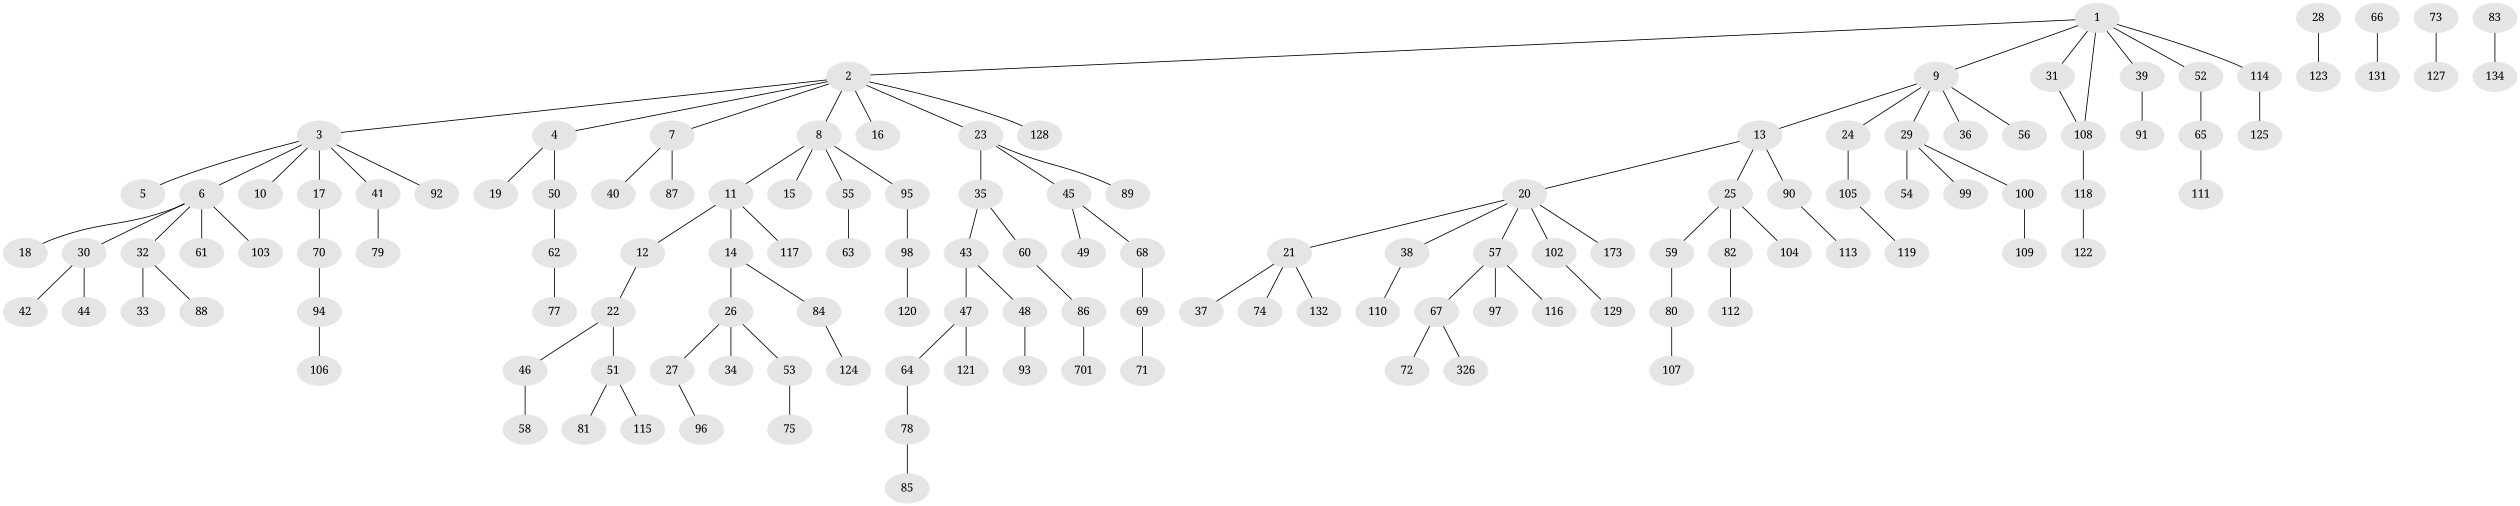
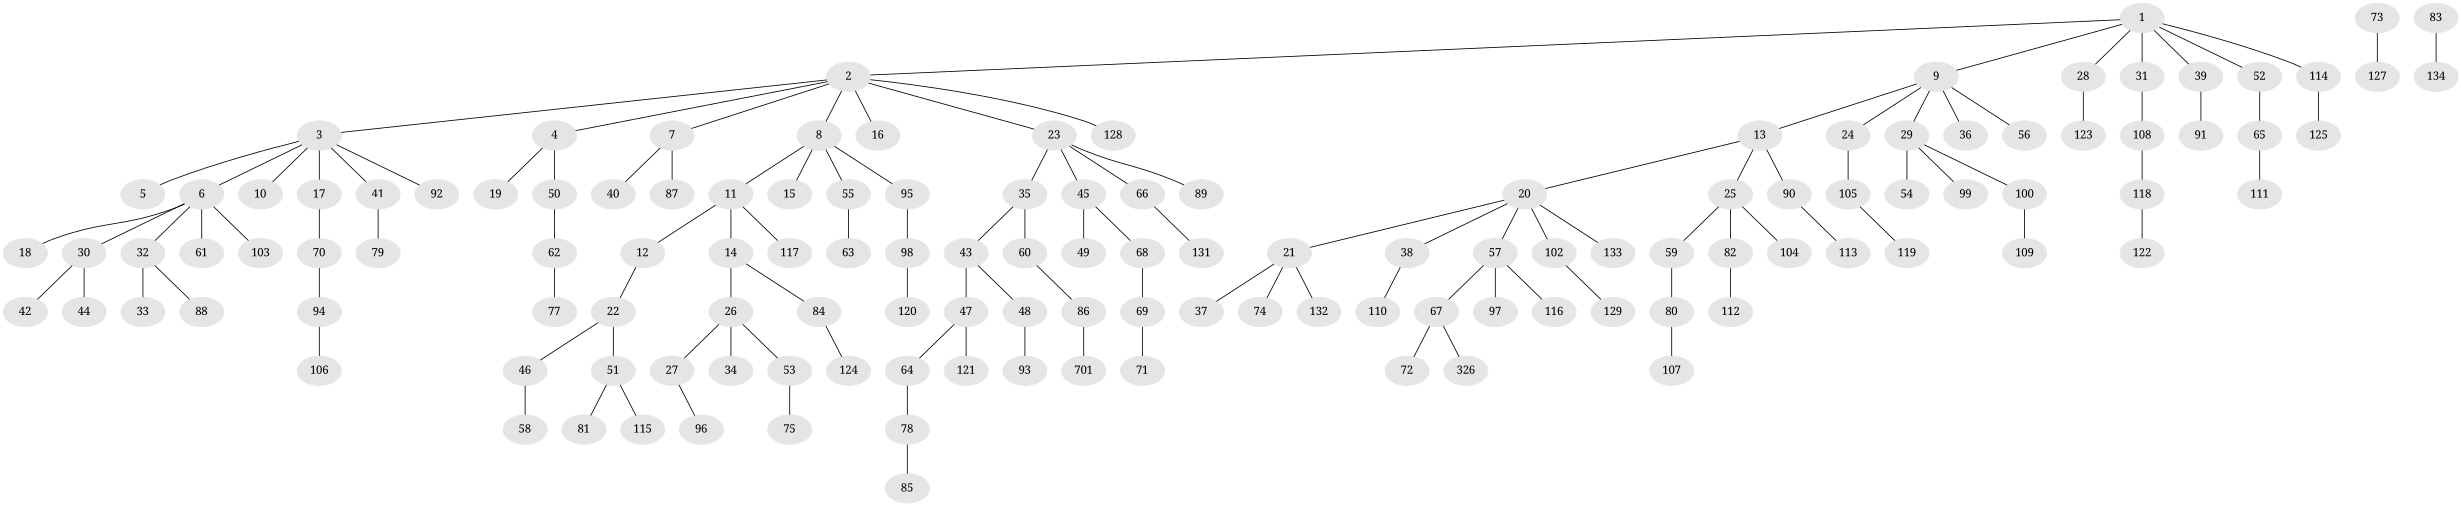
edge "1" -- "108": now "1" -- "28"
edge "23" -- "66": added
node "173": label "173" -> "133"
